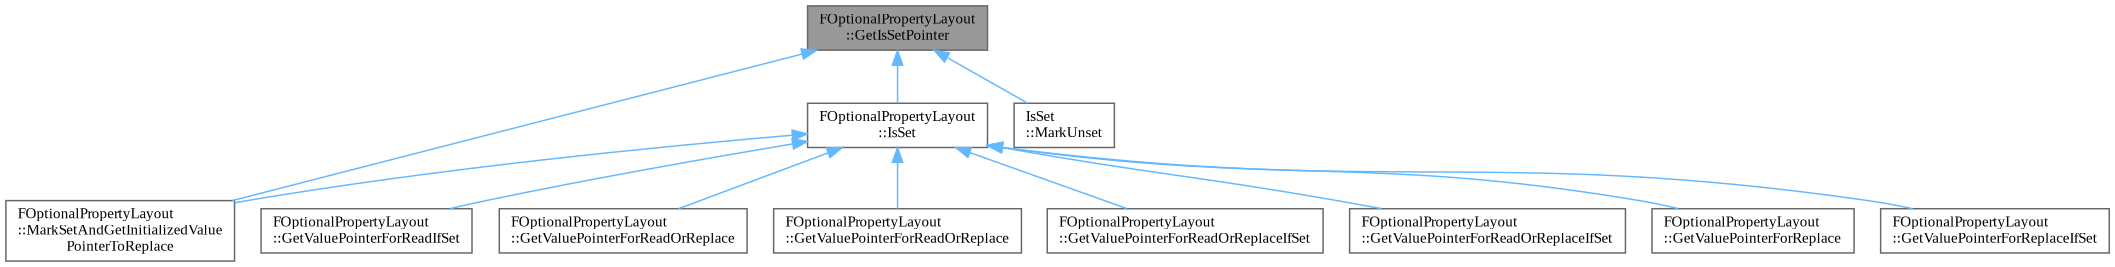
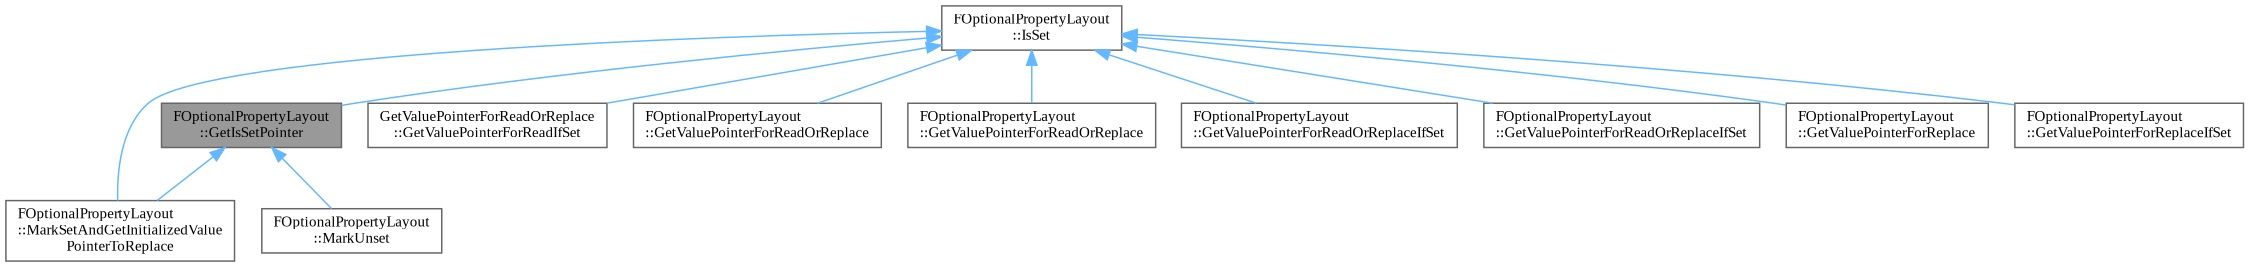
edge "FOptionalPropertyLayout ::IsSet" -> "FOptionalPropertyLayout ::GetIsSetPointer": reversed
node "IsSet ::MarkUnset": label "IsSet ::MarkUnset" -> "FOptionalPropertyLayout ::MarkUnset"
node "FOptionalPropertyLayout ::GetValuePointerForReadIfSet": label "FOptionalPropertyLayout ::GetValuePointerForReadIfSet" -> "GetValuePointerForReadOrReplace ::GetValuePointerForReadIfSet"
